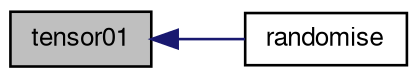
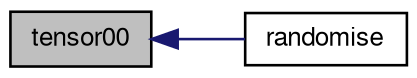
node "tensor01": label "tensor01" -> "tensor00"
